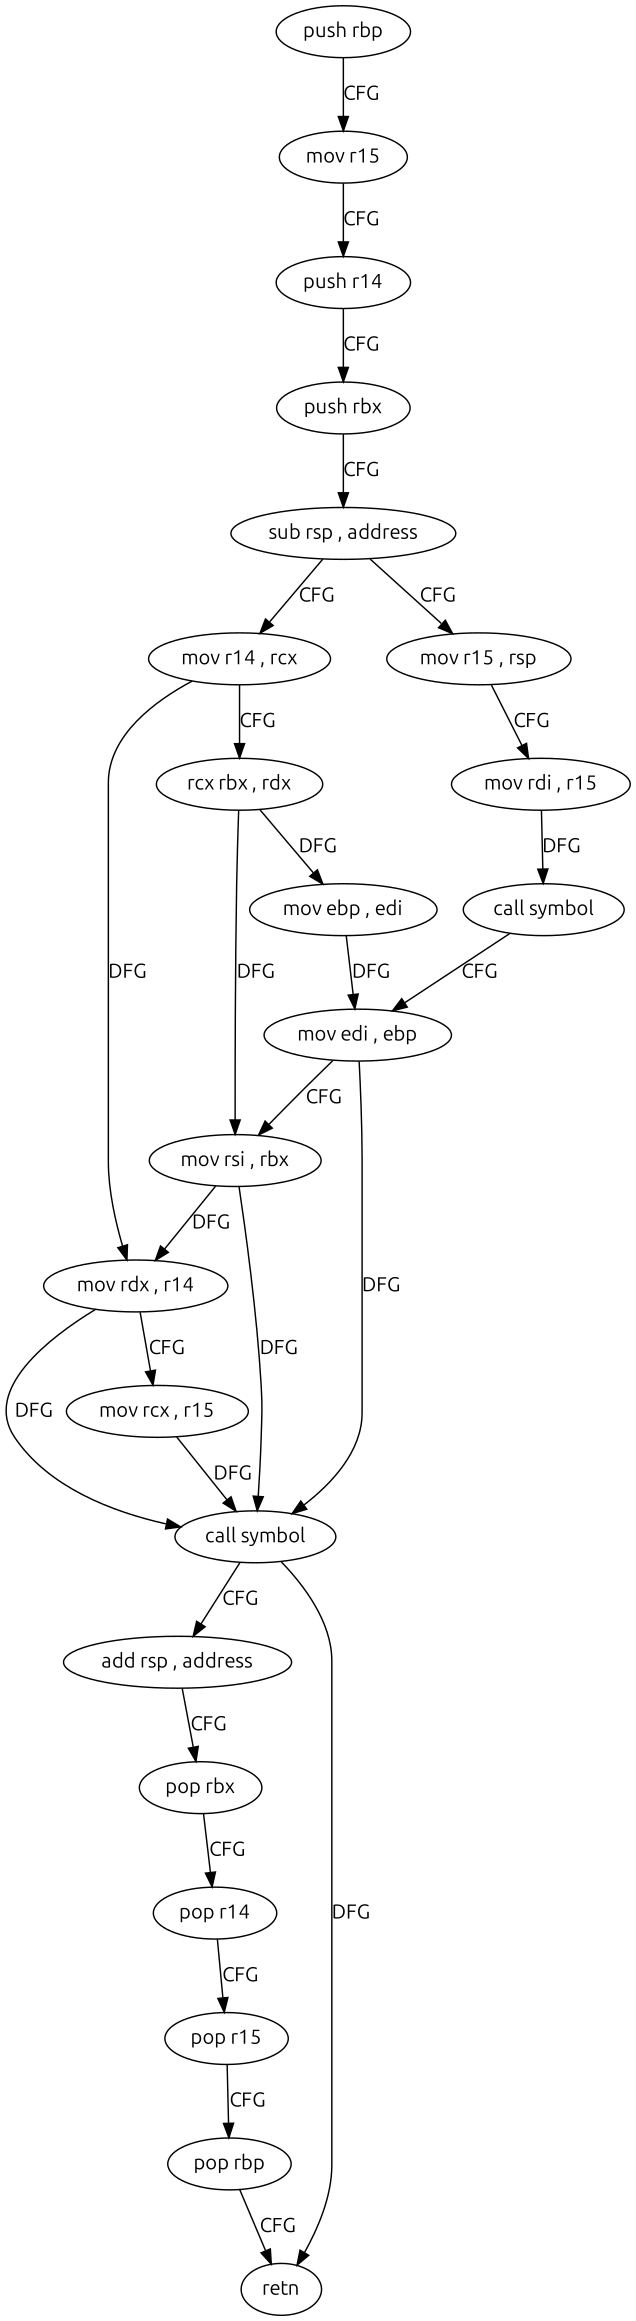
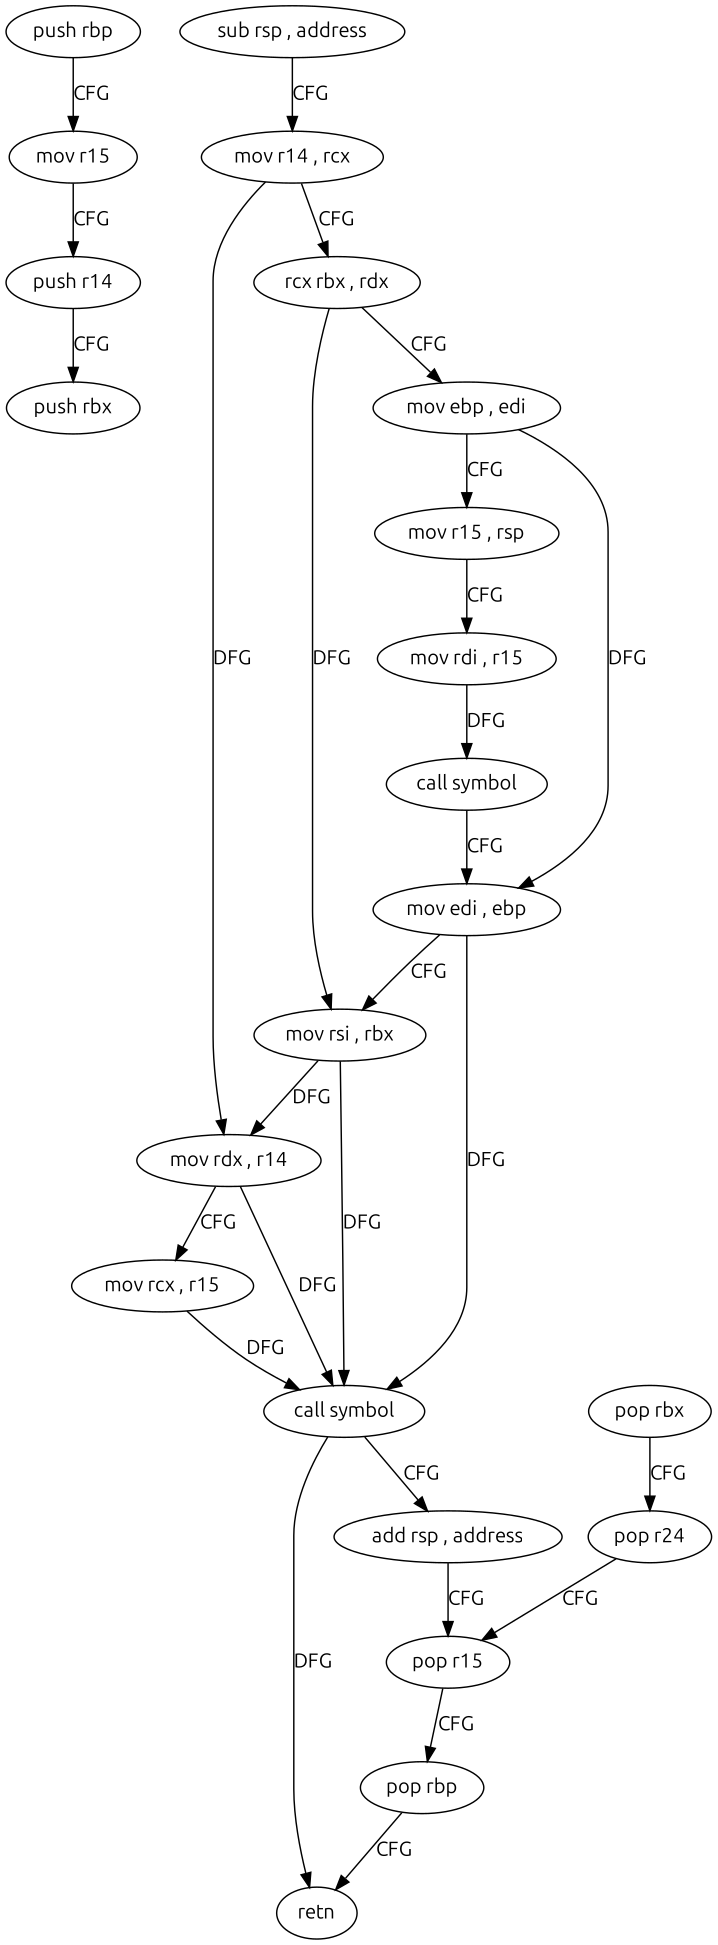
edge "push rbx" -> "sub rsp , address": removed, label "CFG"
edge "sub rsp , address" -> "mov r15 , rsp": now "mov ebp , edi" -> "mov r15 , rsp"
edge "rcx rbx , rdx" -> "mov ebp , edi": label "DFG" -> "CFG"
edge "add rsp , address" -> "pop rbx": now "add rsp , address" -> "pop r15"
node "pop r14": label "pop r14" -> "pop r24"
